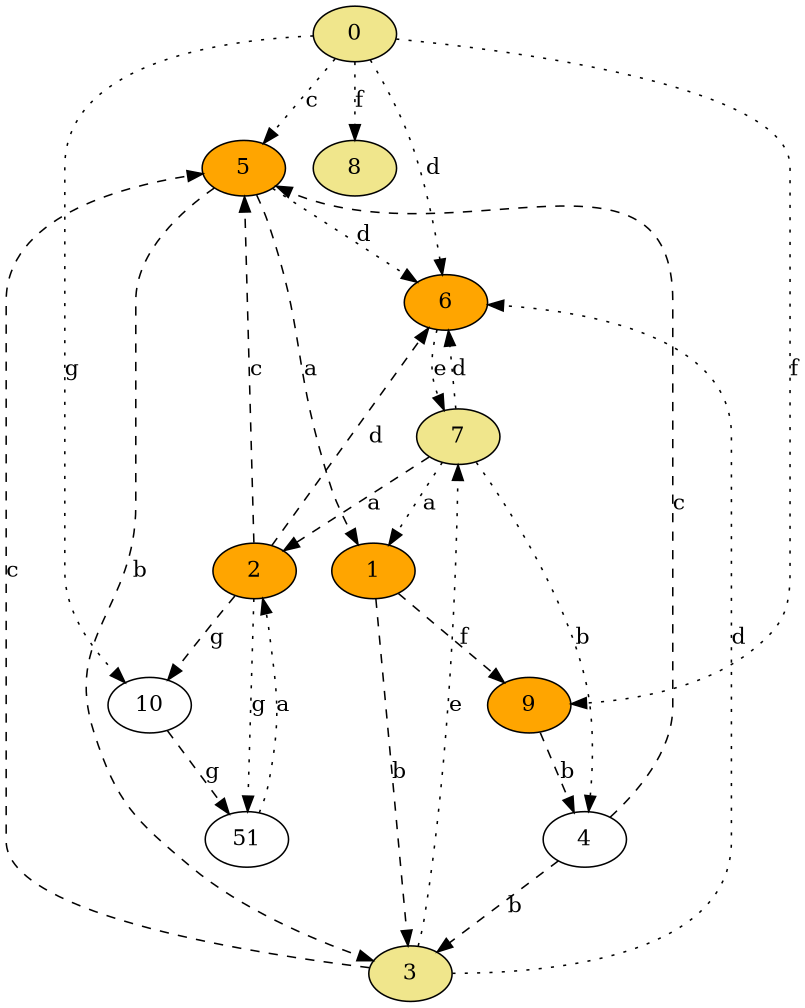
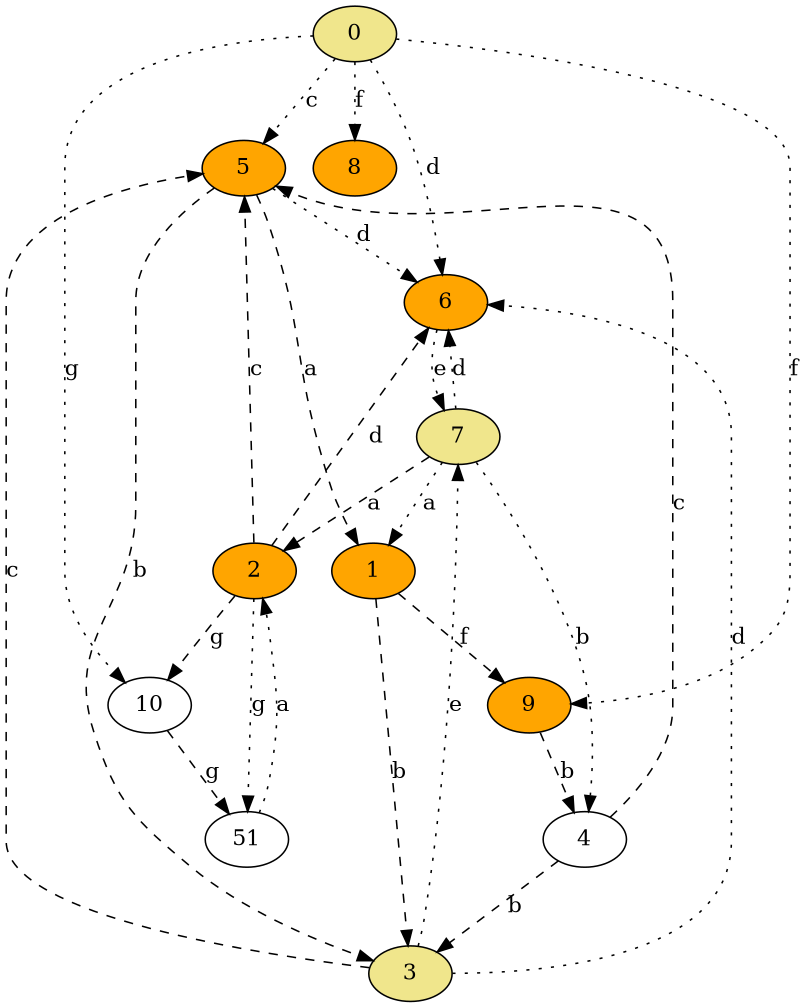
node "8": fillcolor khaki -> orange
